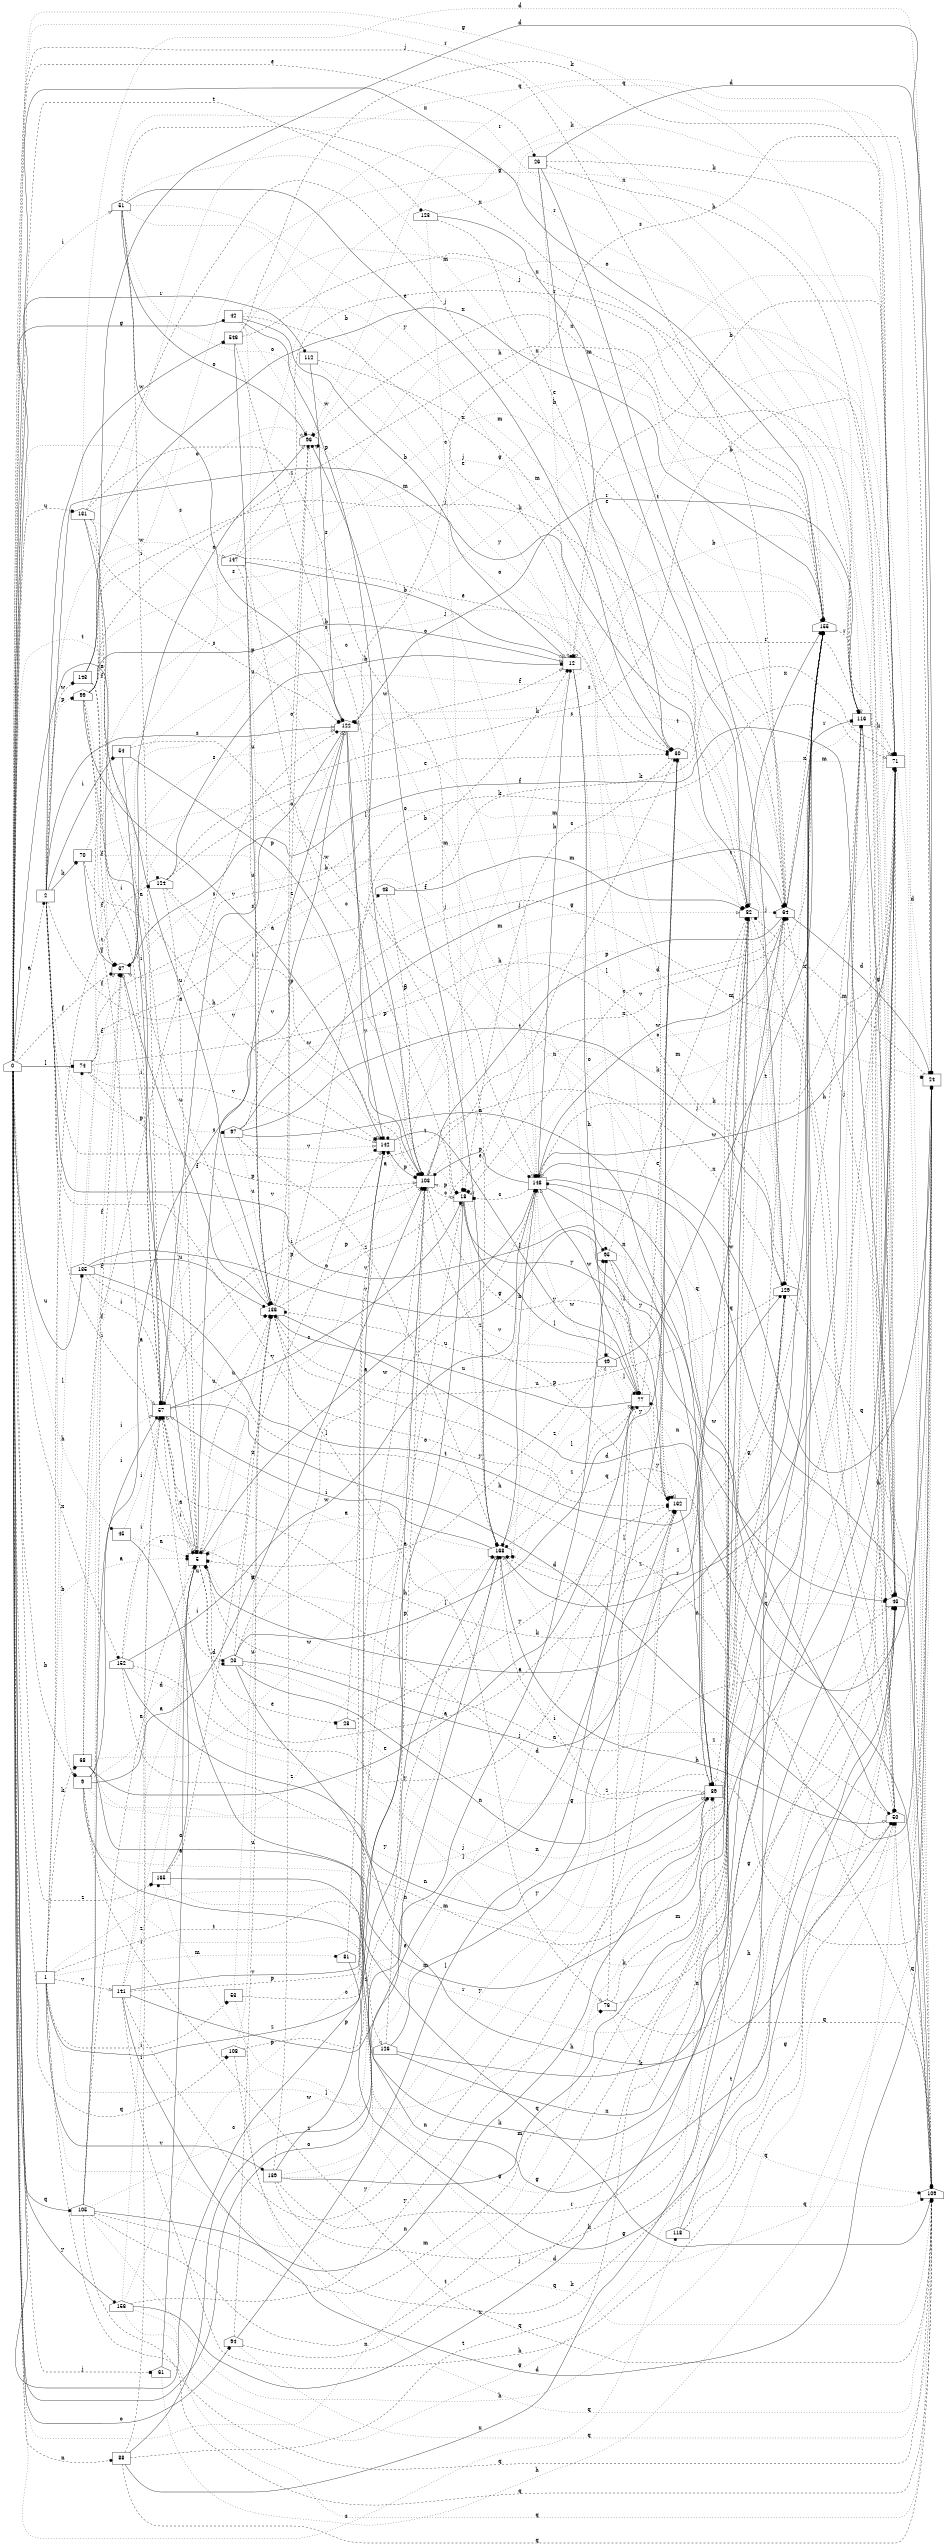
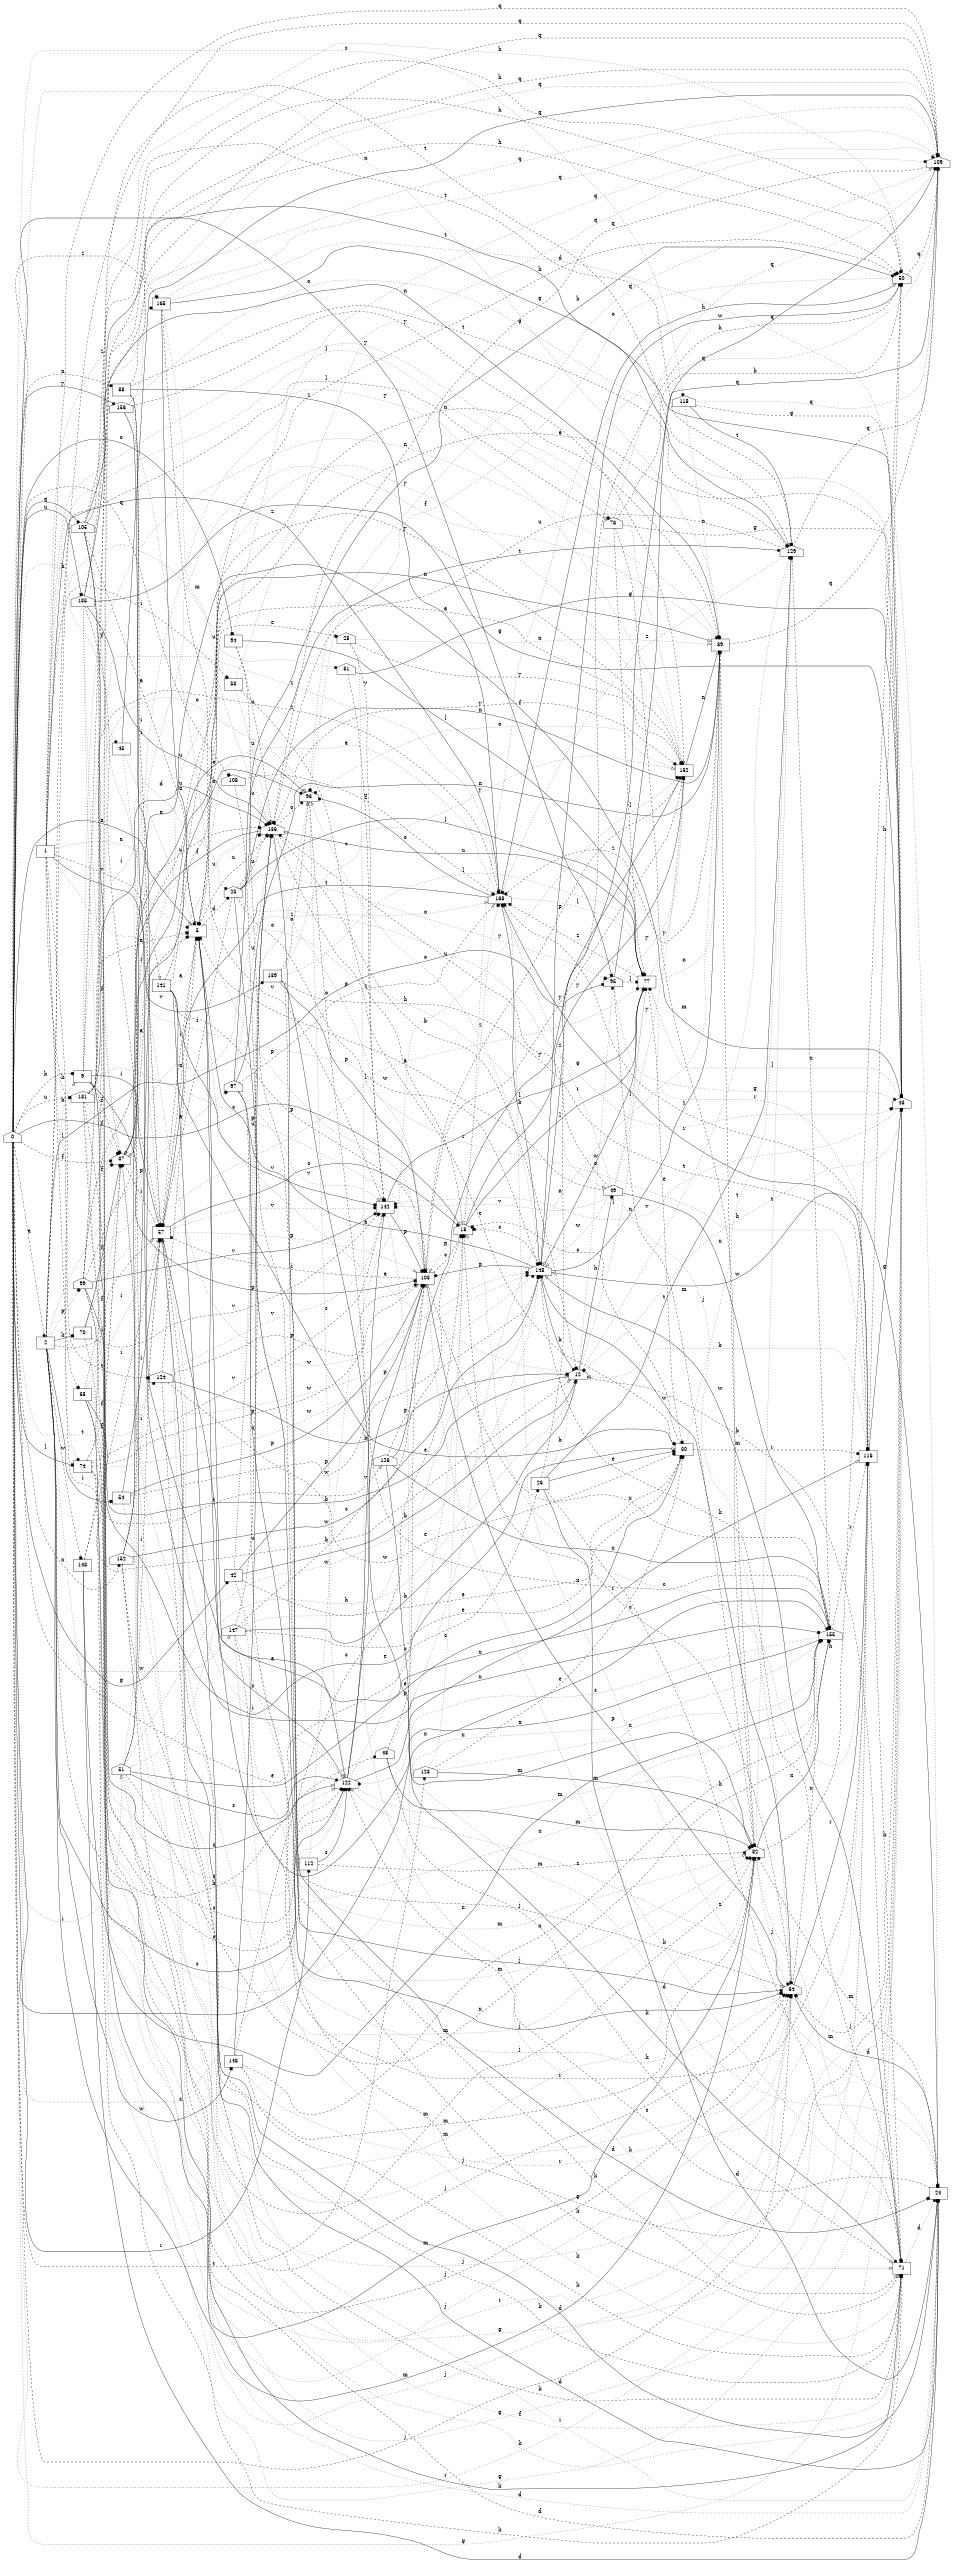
node "546": label "546" -> "146"
node "12": shape box -> house
node "30": shape house -> box
edge "77" -> "116": added, label "r"
node "148": shape box -> house
edge "168" -> "57": label "i" -> "t"
edge "136" -> "109": reversed
edge "141" -> "165": now "1" -> "165"
node "94": shape house -> box
node "61": removed
